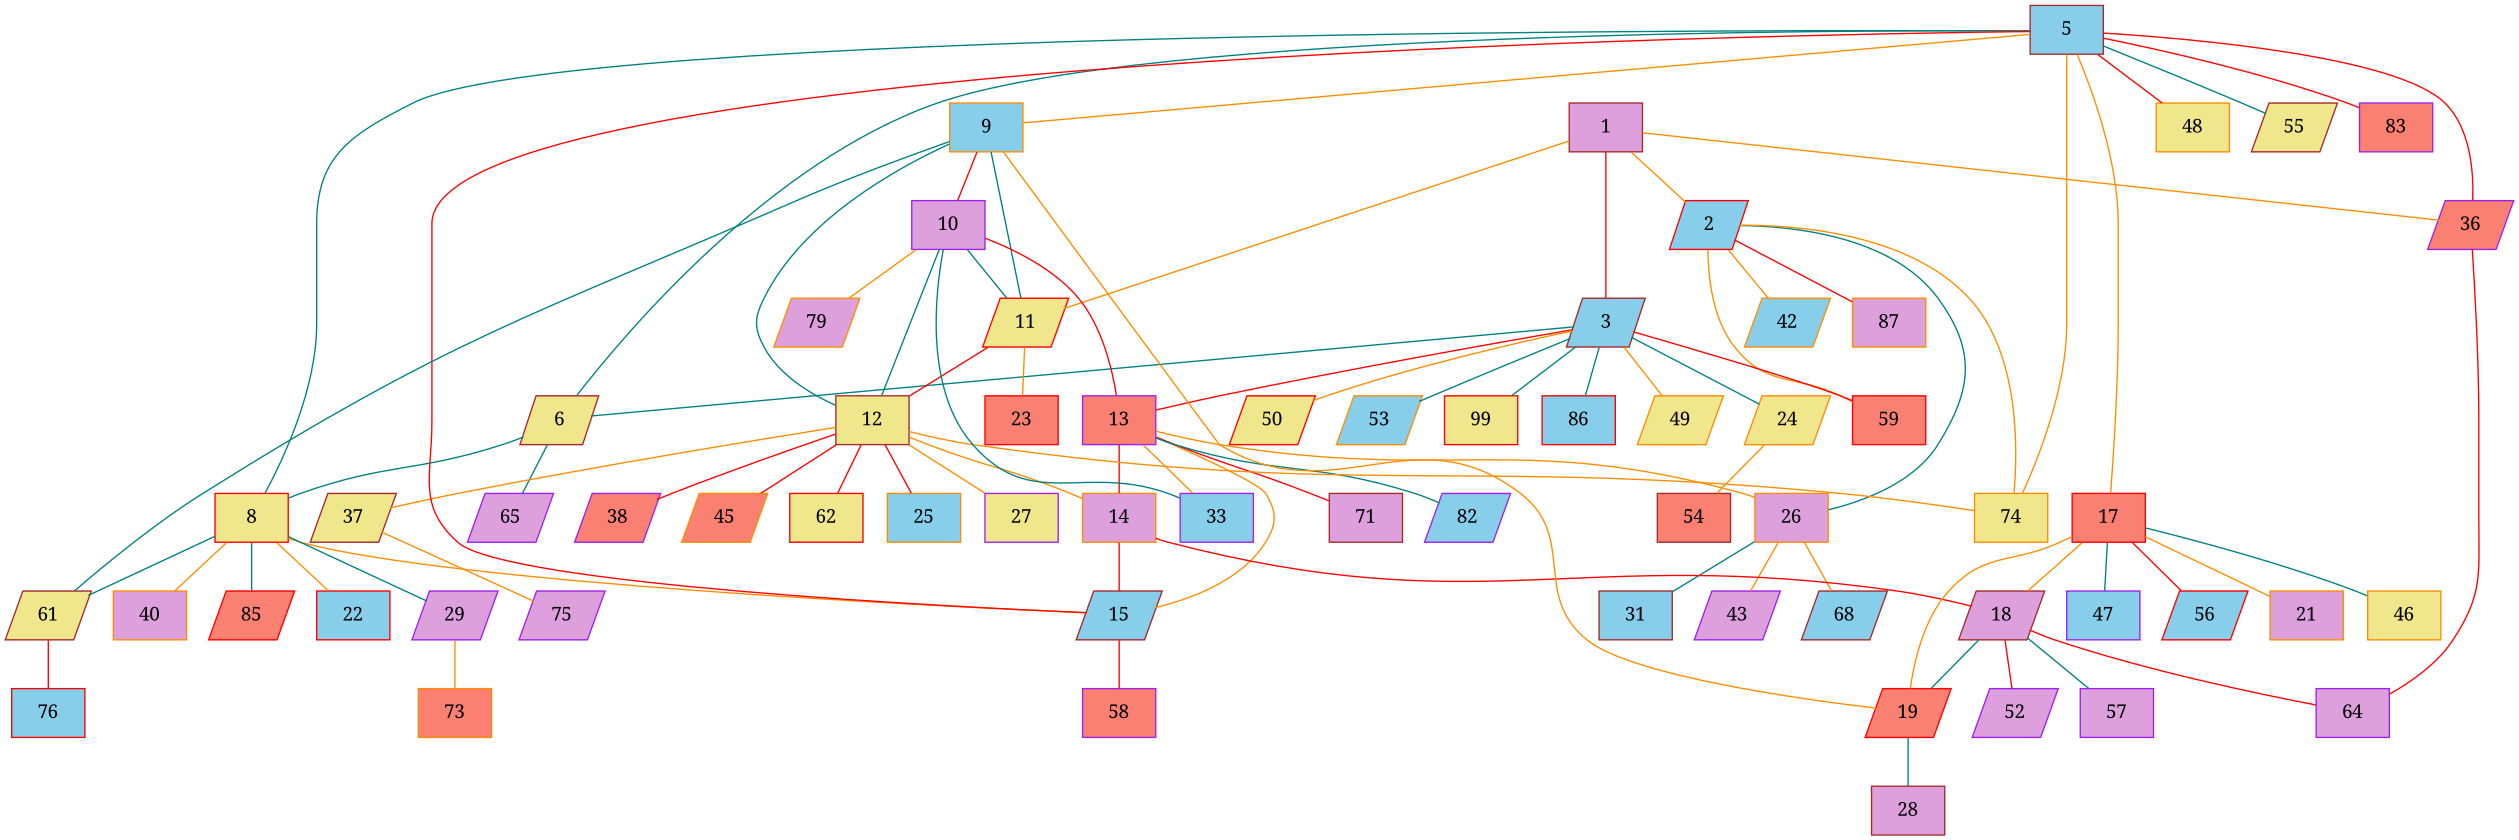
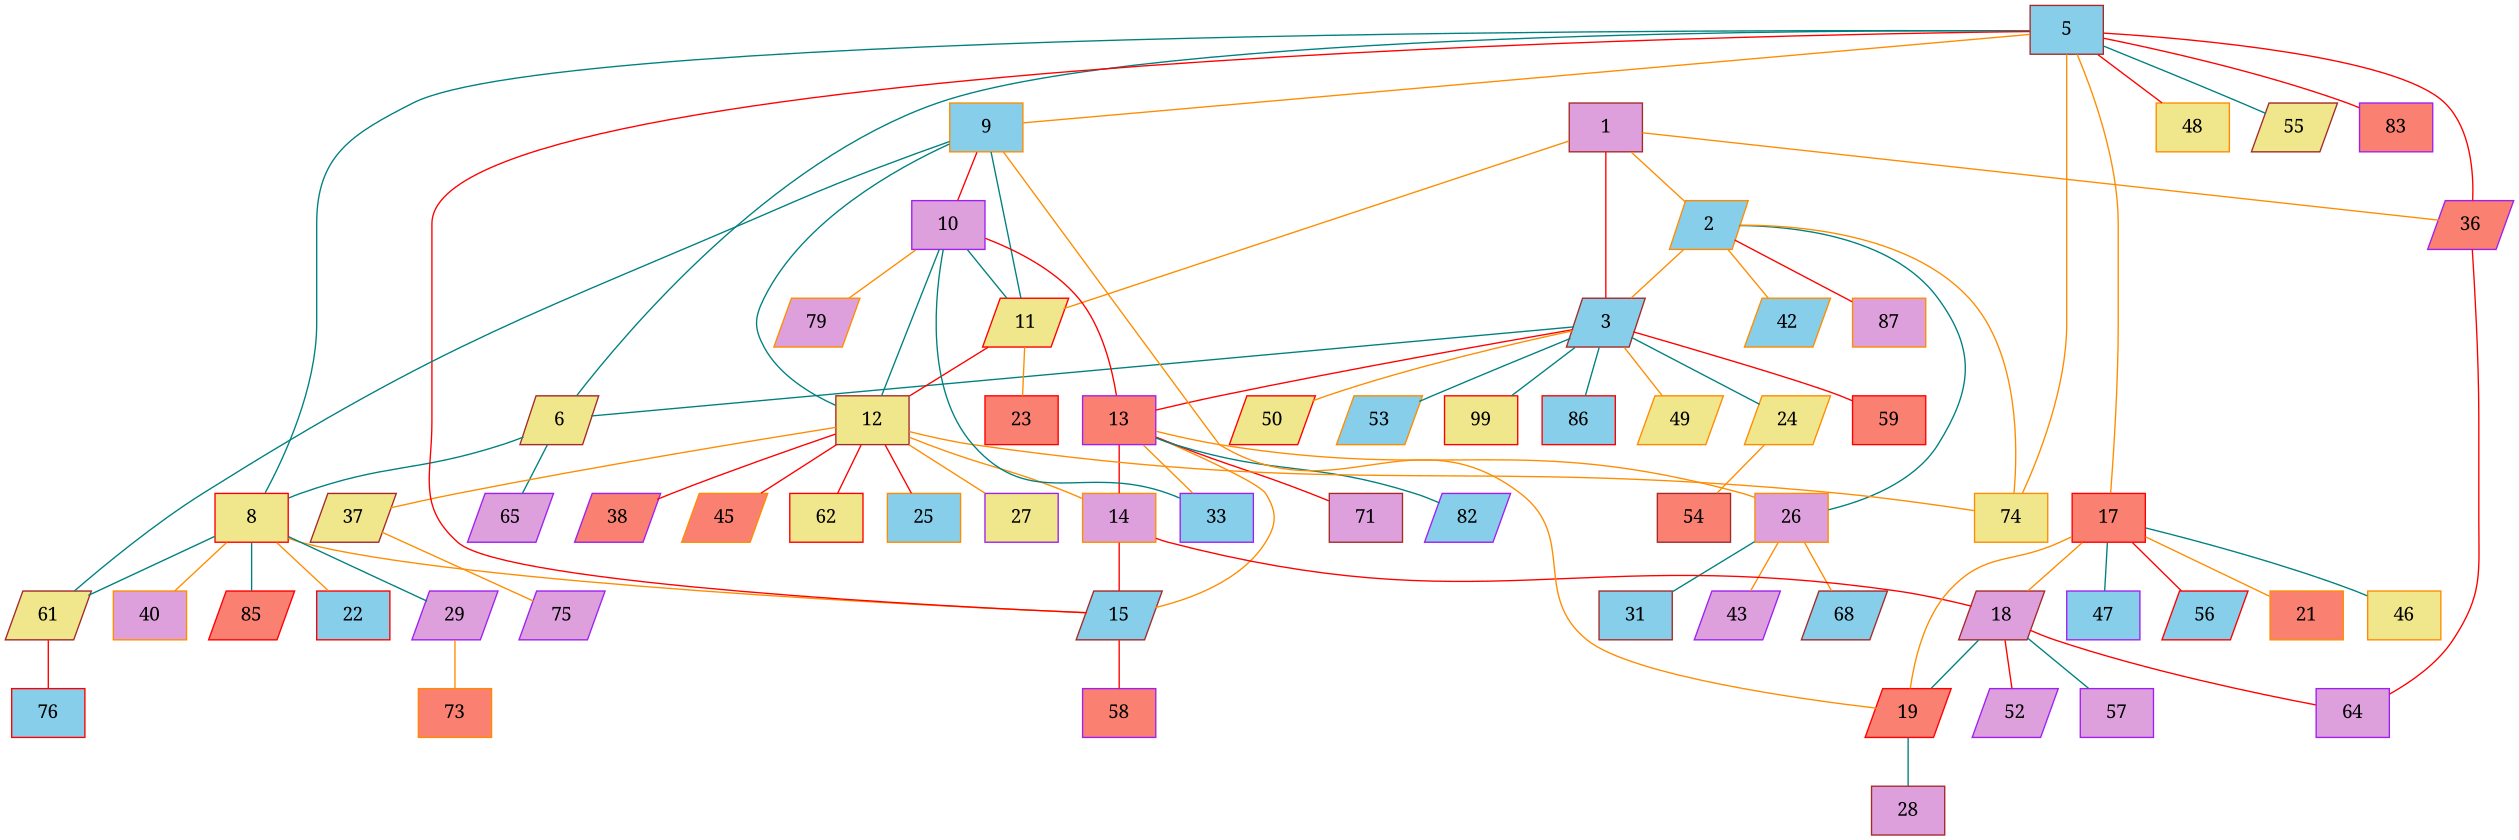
node "2": color red -> darkorange
edge "2" -- "59": now "2" -- "3"
node "21": fillcolor plum -> salmon
